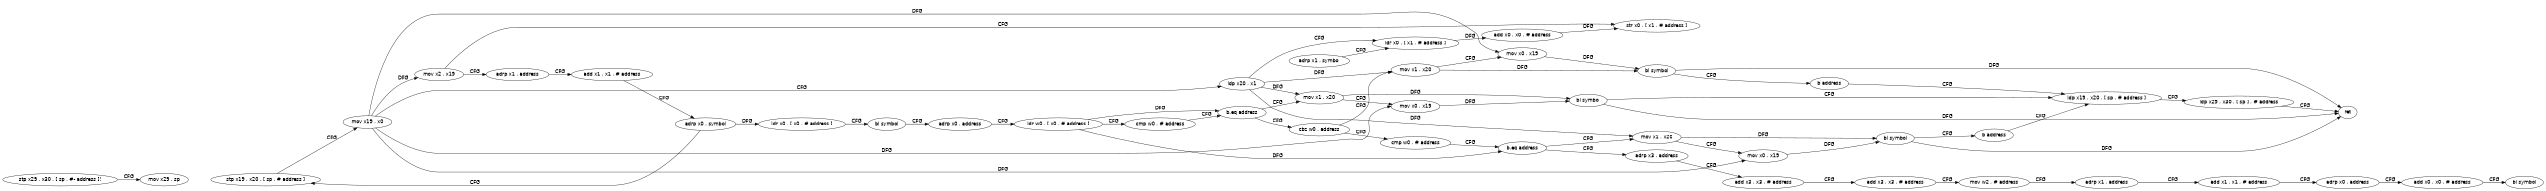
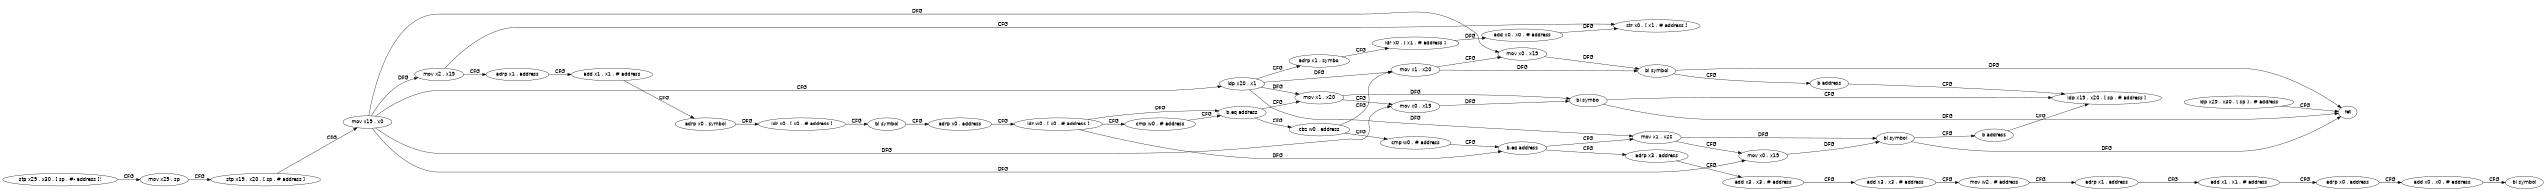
edge "ldp x20 , x1" -> "ldr x0 , [ x1 , # address ]": now "ldp x20 , x1" -> "adrp x1 , symbol"
edge "ldp x19 , x20 , [ sp , # address ]" -> "ldp x29 , x30 , [ sp ] , # address": removed, label "CFG"
edge "adrp x0 , symbol" -> "stp x19 , x20 , [ sp , # address ]": now "mov x29 , sp" -> "stp x19 , x20 , [ sp , # address ]"
